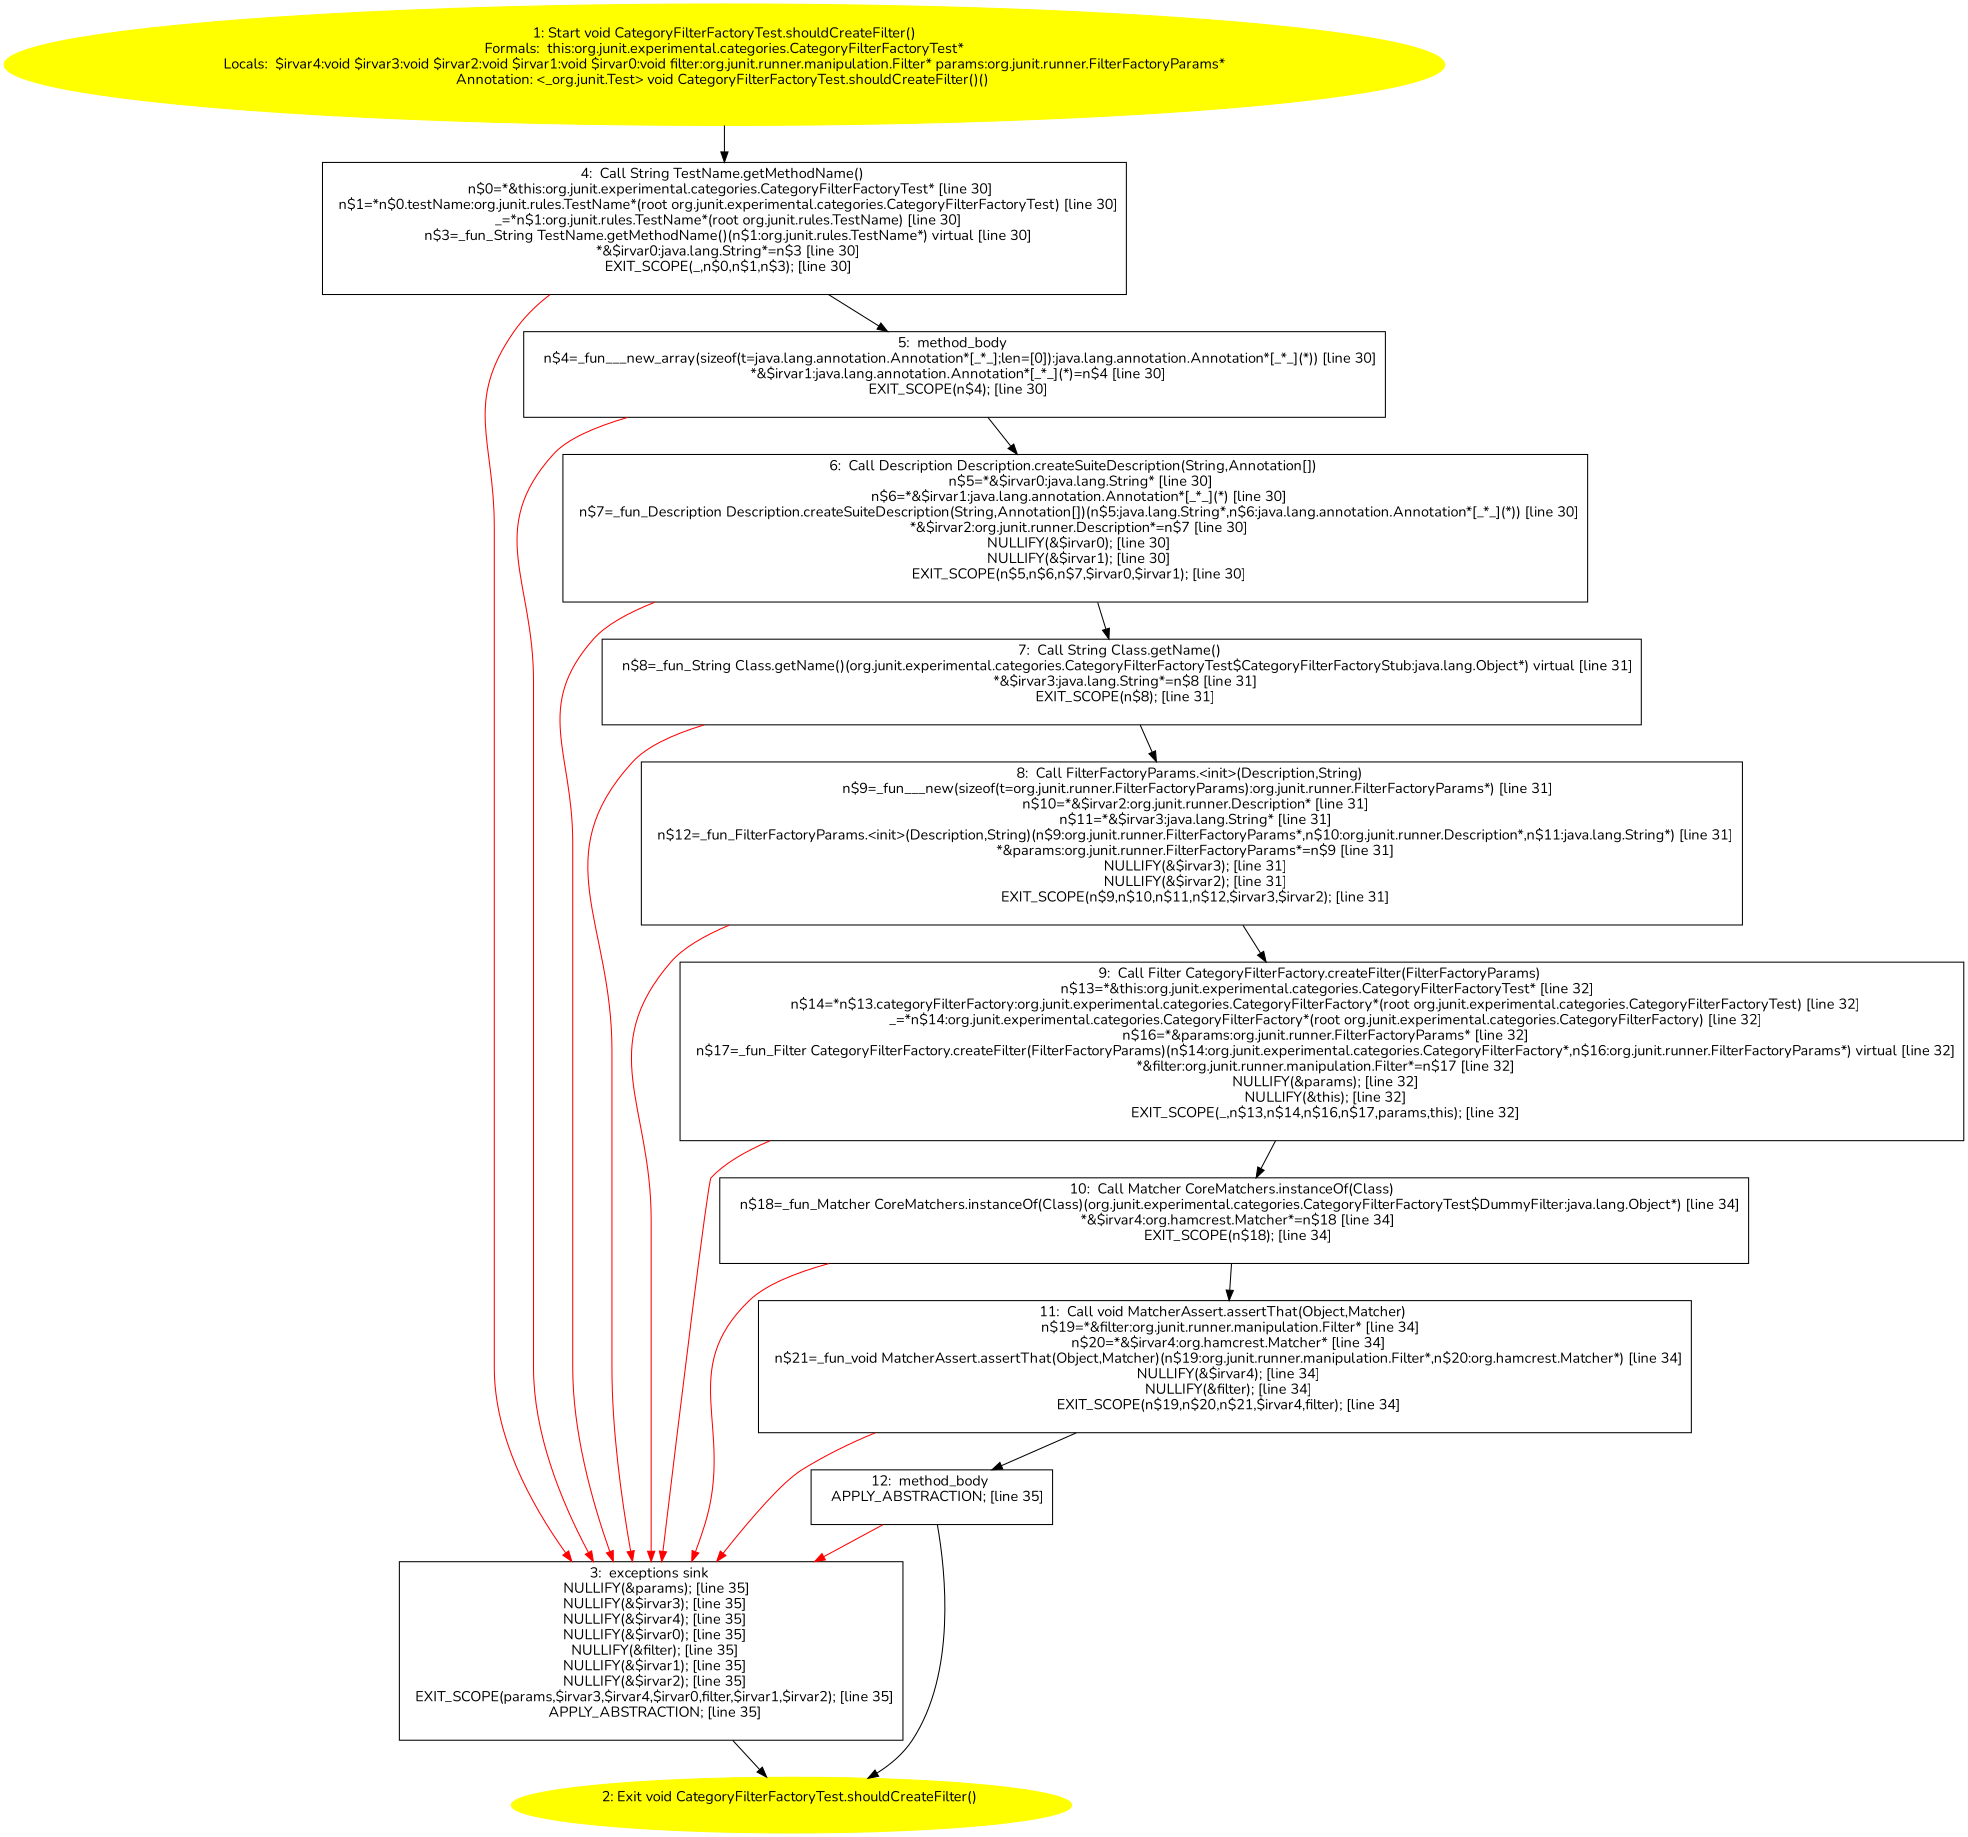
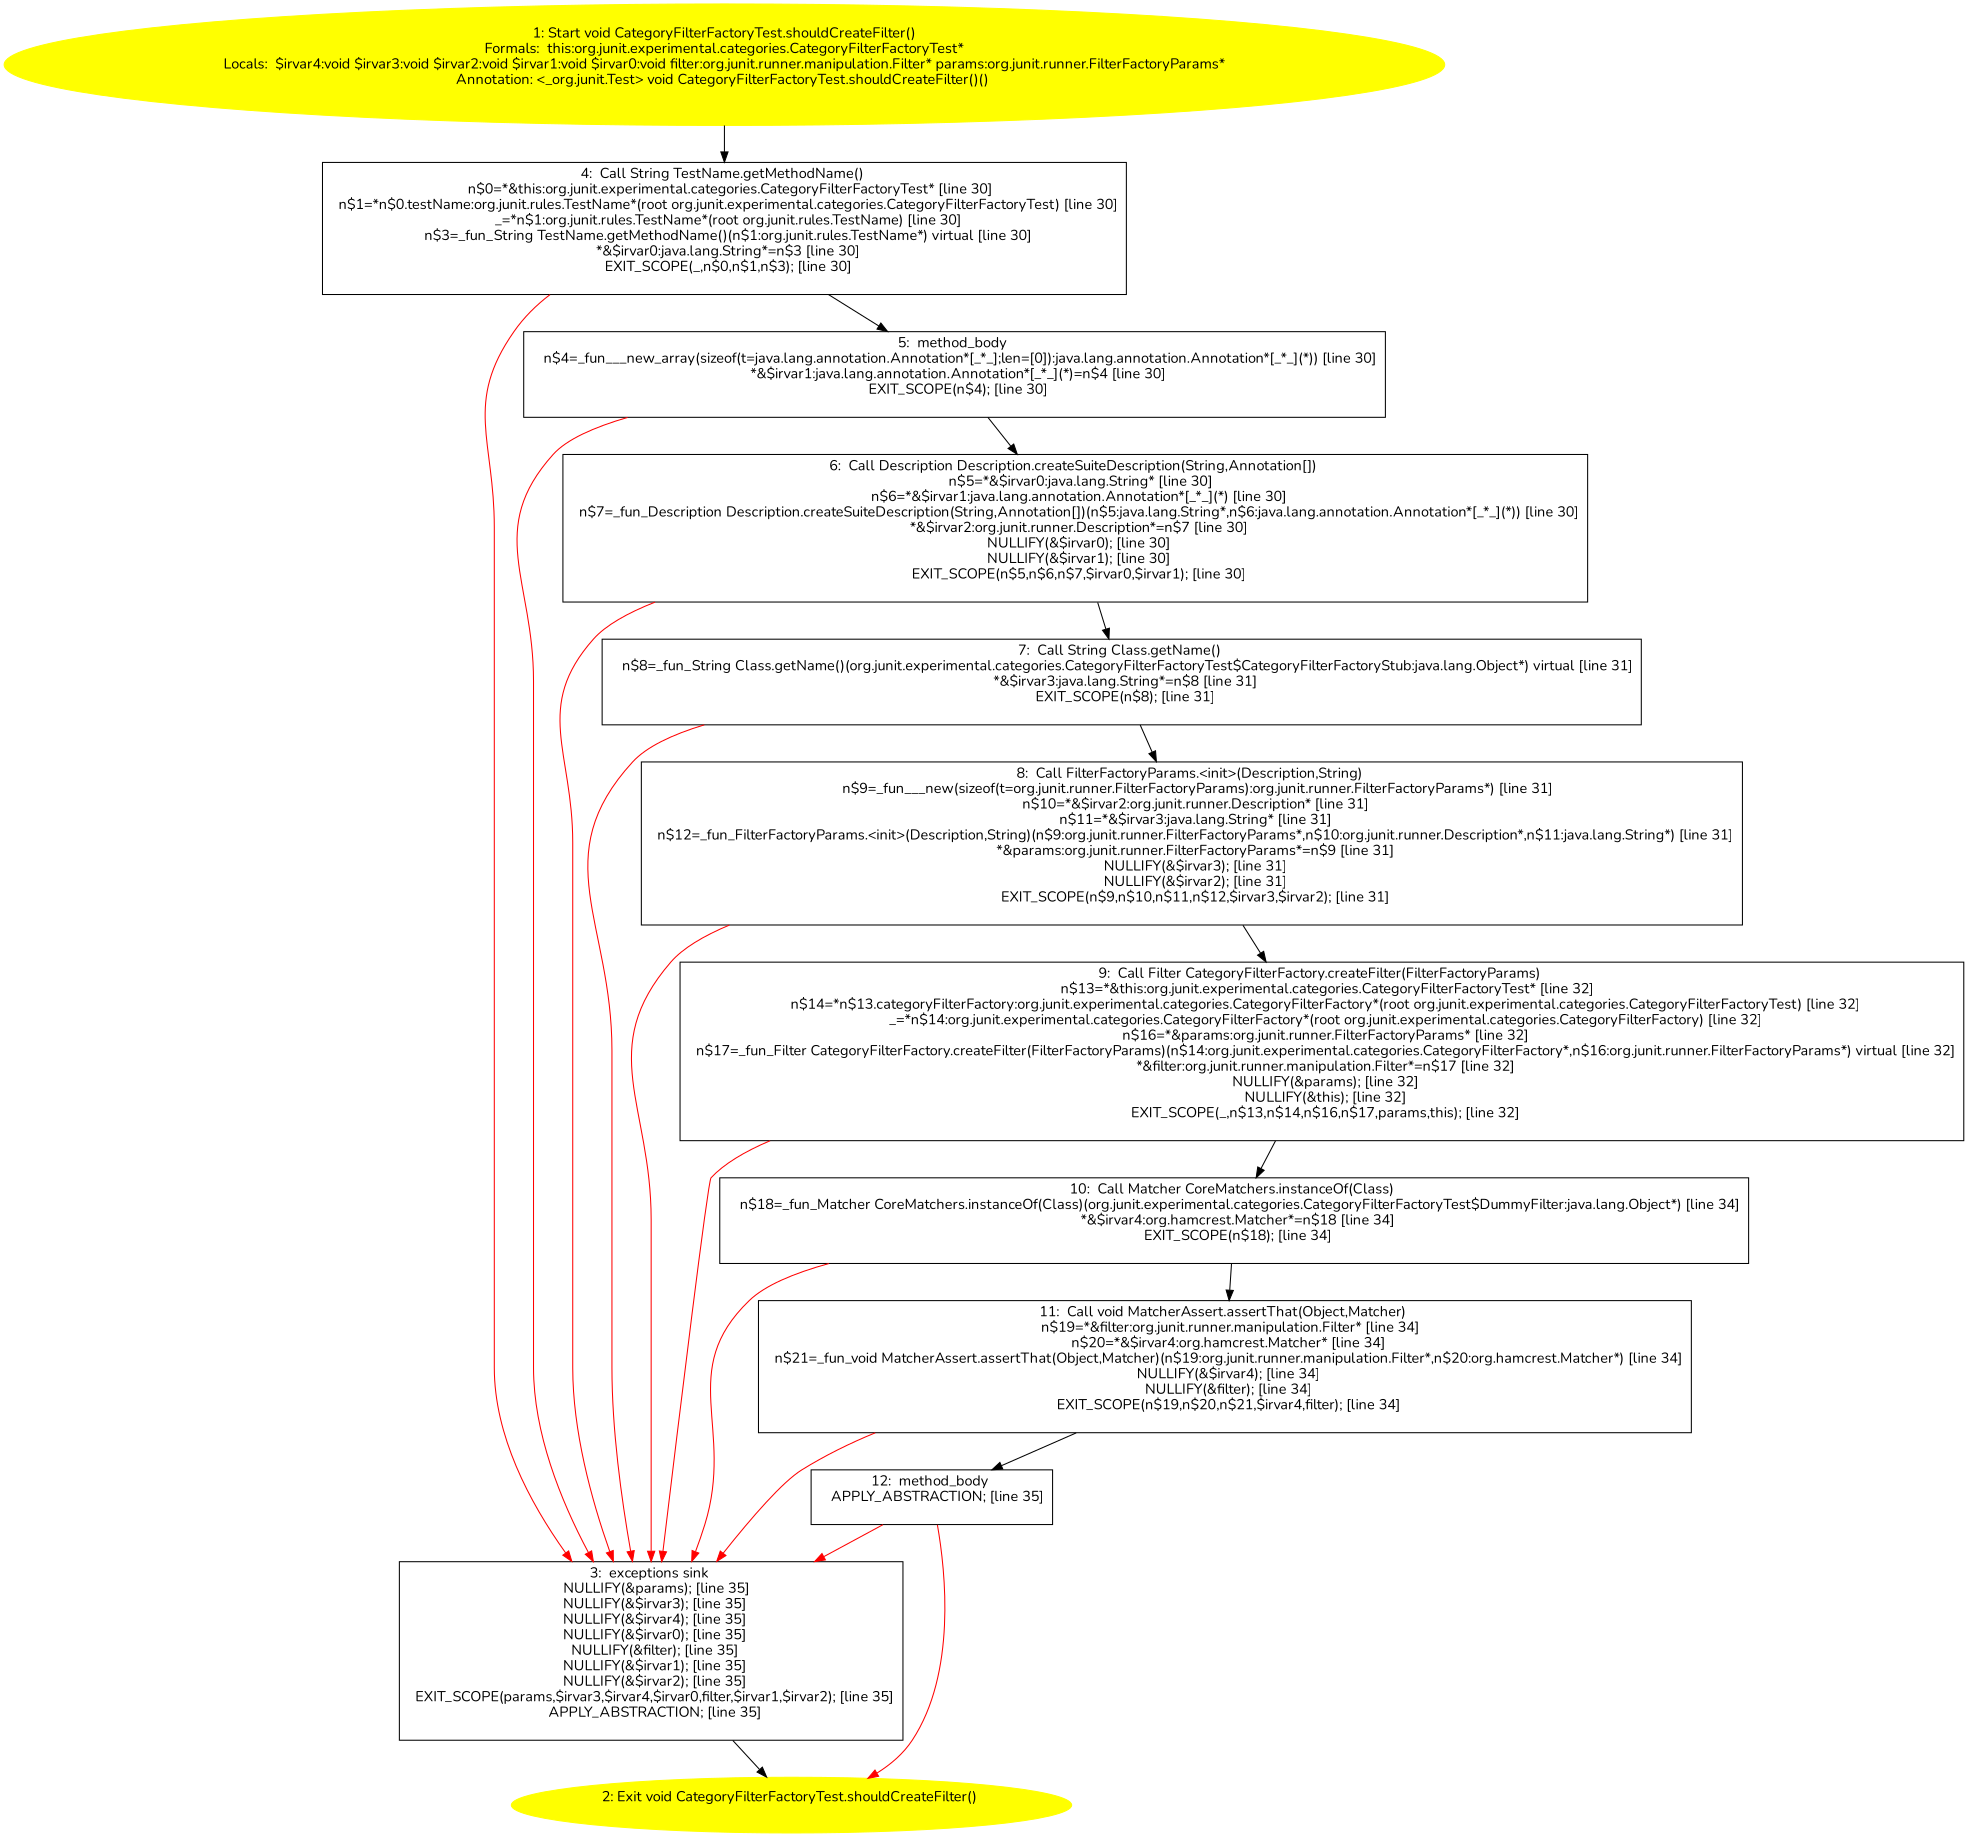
edge "12:  method_body APPLY_ABSTRACTION; [line 35]" -> "2: Exit void CategoryFilterFactoryTest.shouldCreateFilter()": color black -> red
